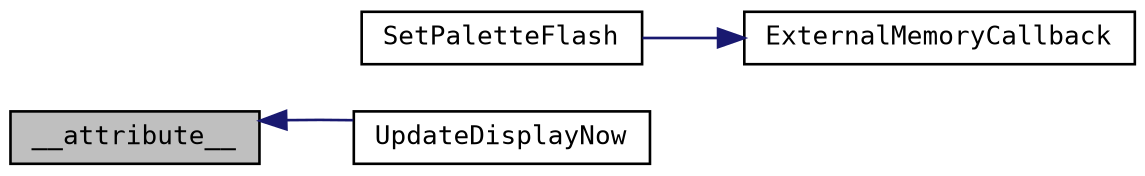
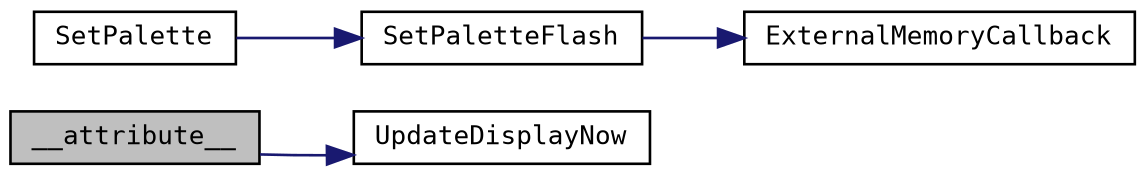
node "SetPalette": added
edge "UpdateDisplayNow" -> "__attribute__": reversed
